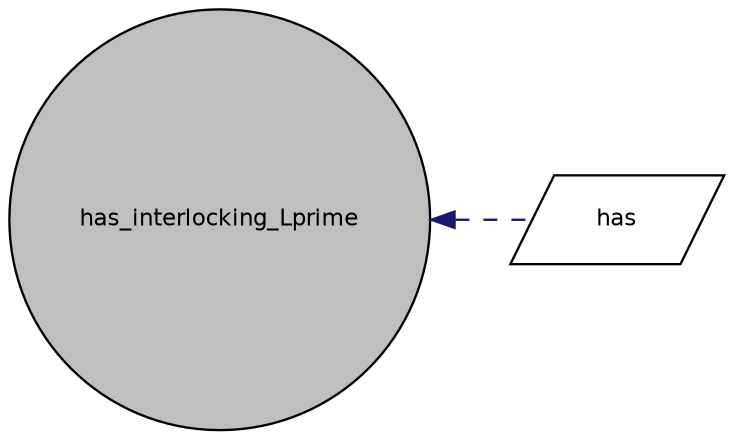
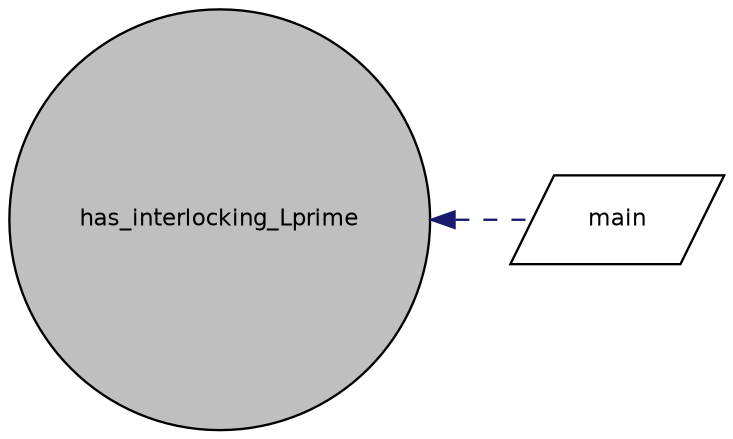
node "has": label "has" -> "main"
